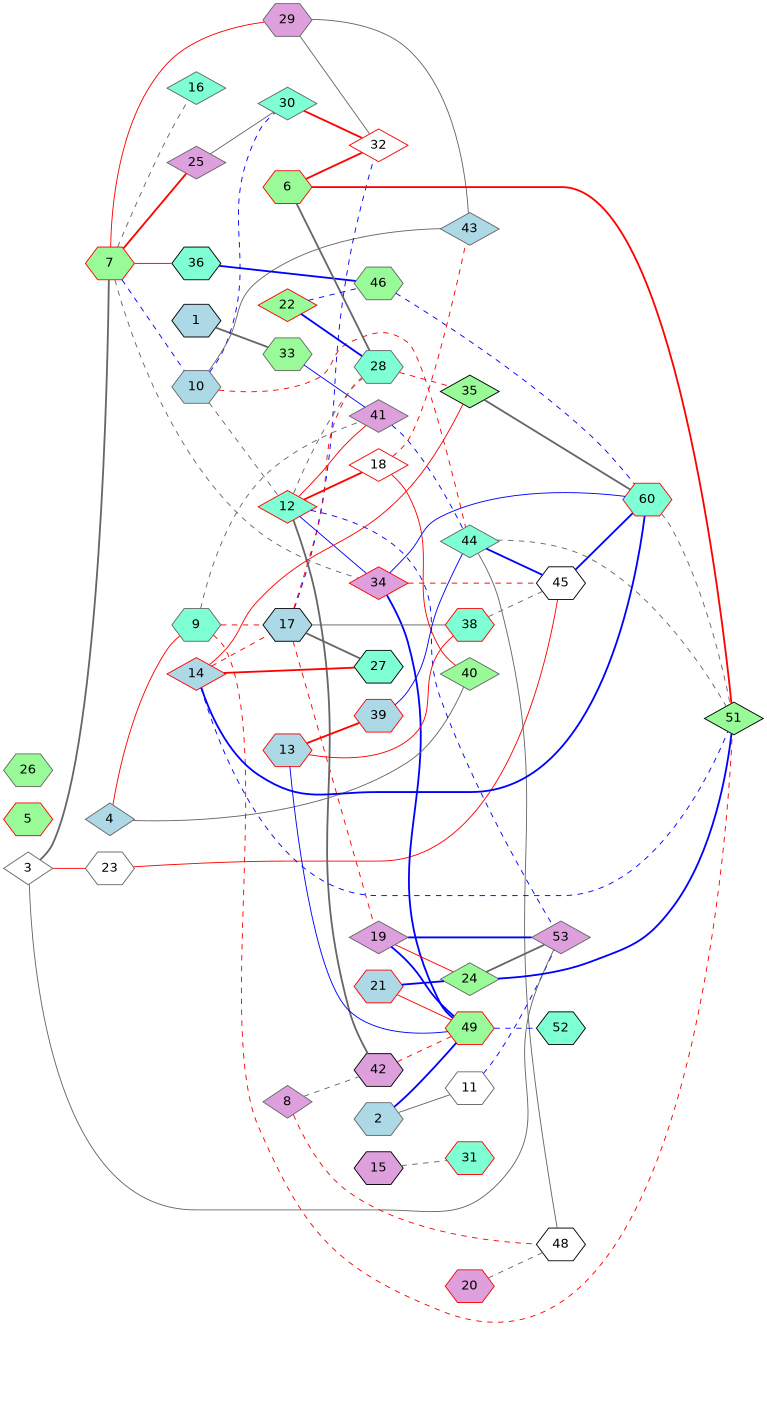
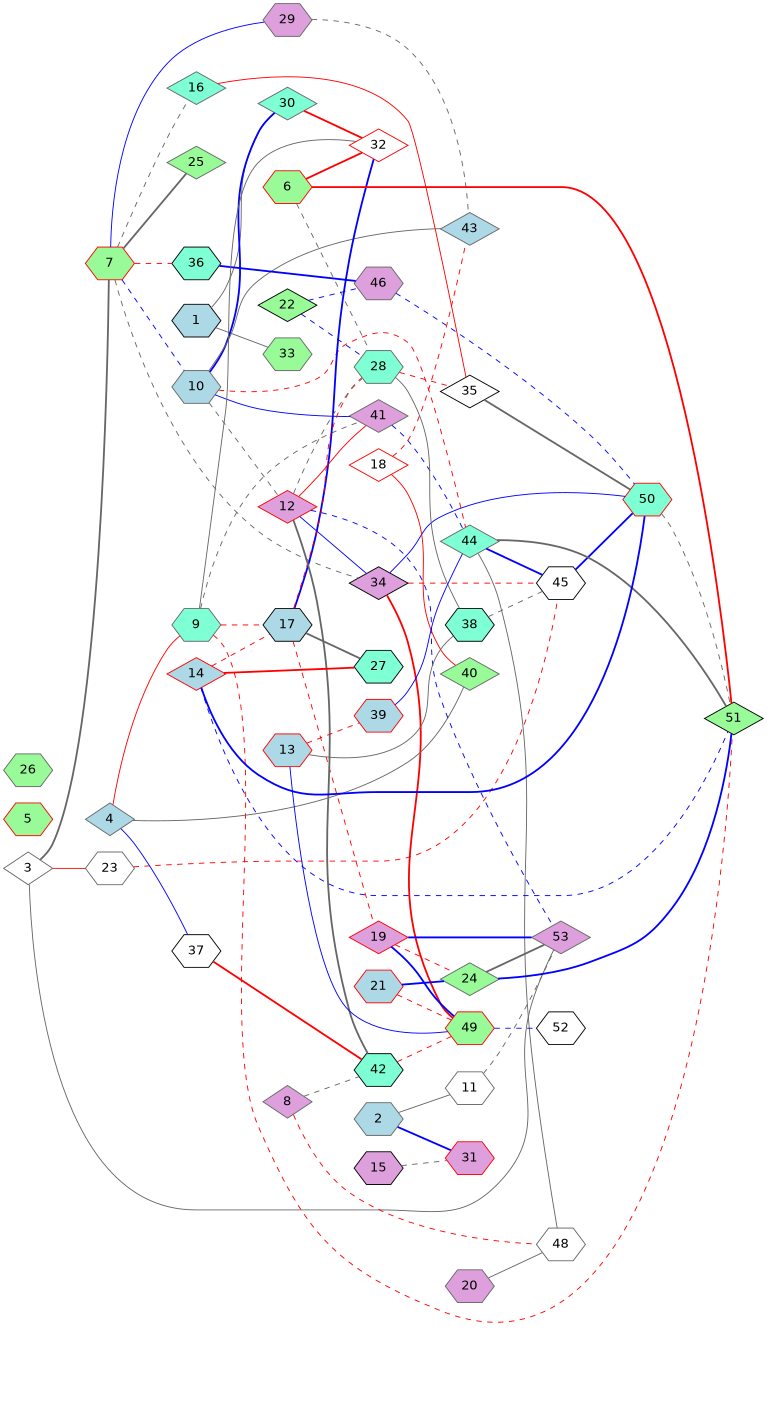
edge "29" -- "43": style solid -> dashed
edge "29" -- "32": now "9" -- "32"
edge "29" -- "7": color red -> blue
edge "30" -- "25": now "30" -- "1"
node "25": fillcolor plum -> palegreen
edge "25" -- "7": color red -> gray40
edge "30" -- "10": style dashed -> bold
edge "7" -- "36": style solid -> dashed
edge "6" -- "28": style bold -> dashed
node "46": fillcolor palegreen -> plum
node "22": color red -> black
edge "22" -- "28": style bold -> dashed
edge "1" -- "33": style bold -> solid
edge "33" -- "41": now "10" -- "41"
node "35": fillcolor palegreen -> white
edge "32" -- "17": style dashed -> bold
edge "18" -- "12": removed
node "60": label "60" -> "50"
node "12": fillcolor aquamarine -> plum
edge "35" -- "14": now "35" -- "16"
node "34": color red -> black
edge "44" -- "51": style dashed -> bold
edge "17" -- "38": now "28" -- "38"
node "38": color red -> black
edge "39" -- "13": style bold -> dashed
edge "38" -- "13": color red -> gray40
edge "34" -- "49": color blue -> red
edge "45" -- "23": style solid -> dashed
node "19": color gray40 -> red
node "37": added
edge "19" -- "24": style solid -> dashed
edge "21" -- "49": style solid -> dashed
edge "53" -- "11": color blue -> gray40
node "52": fillcolor aquamarine -> white
node "42": fillcolor plum -> aquamarine
edge "49" -- "2": now "31" -- "2"
node "31": fillcolor aquamarine -> plum
node "48": color black -> gray40
edge "48" -- "20": style dashed -> solid
node "20": color red -> gray40
